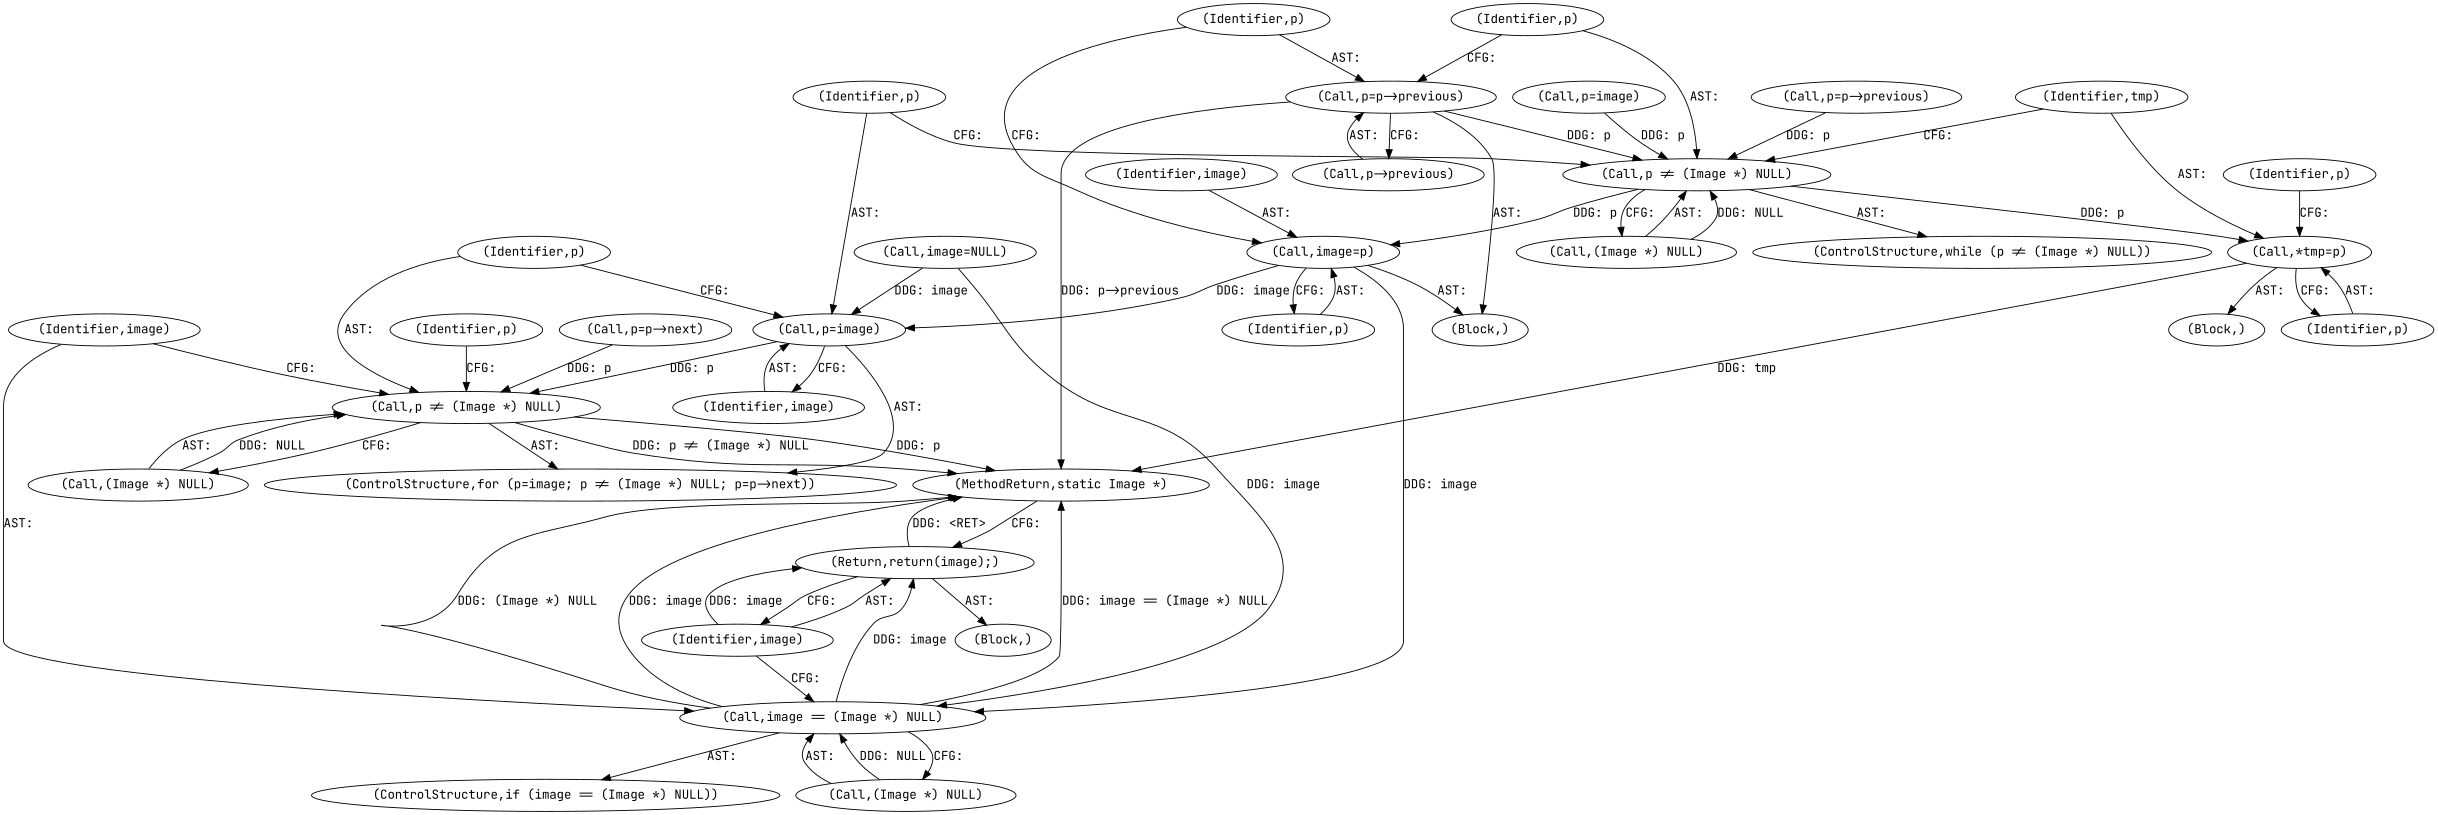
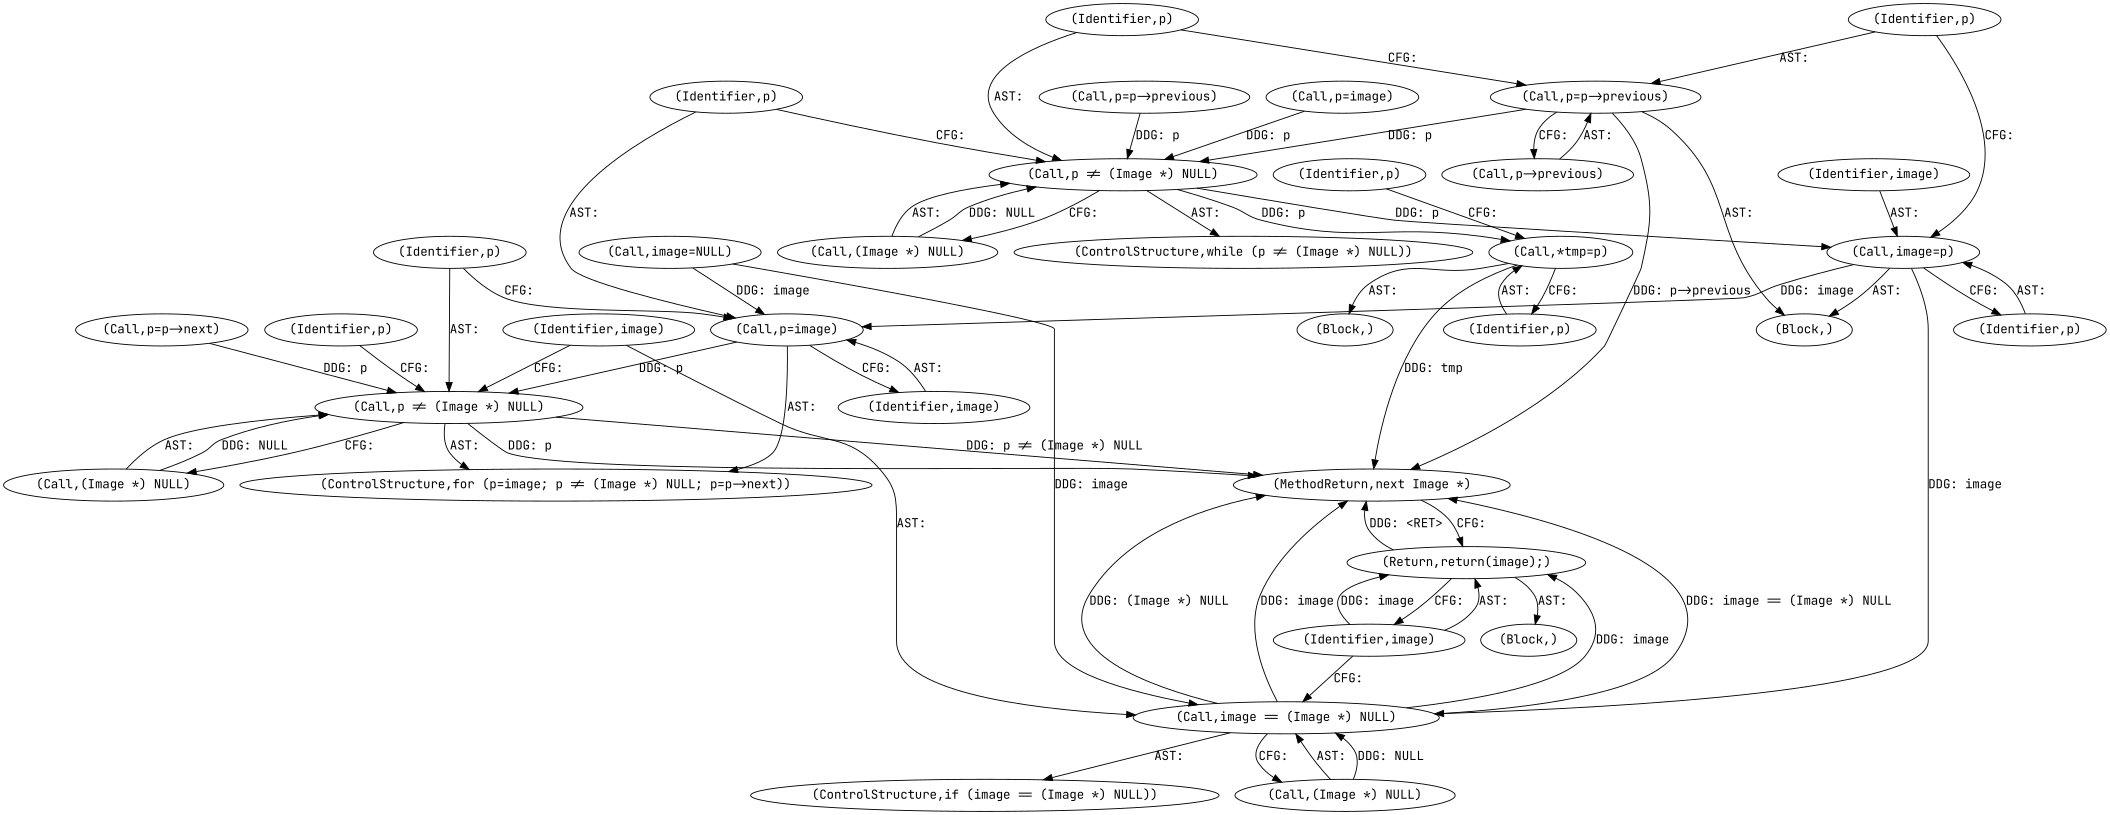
node "(Identifier,tmp)": removed
node "(MethodReturn,static Image *)": label "(MethodReturn,static Image *)" -> "(MethodReturn,next Image *)"
